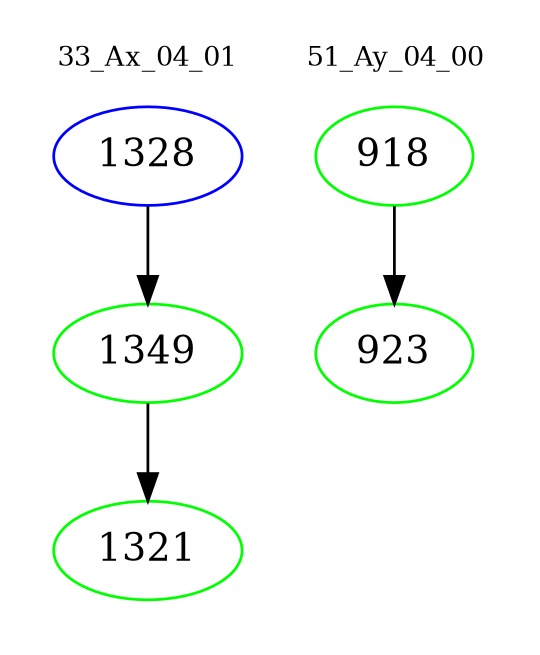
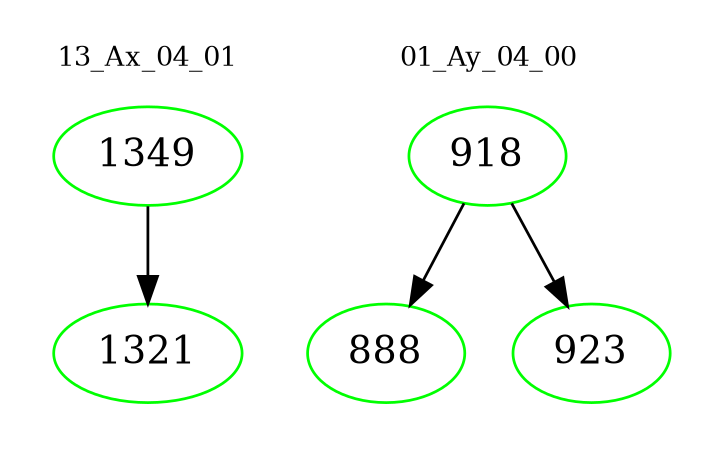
cluster "33_Ax_04_01": label "33_Ax_04_01" -> "13_Ax_04_01"
cluster "51_Ay_04_00": label "51_Ay_04_00" -> "01_Ay_04_00"
node "1328": removed
node "888": added
